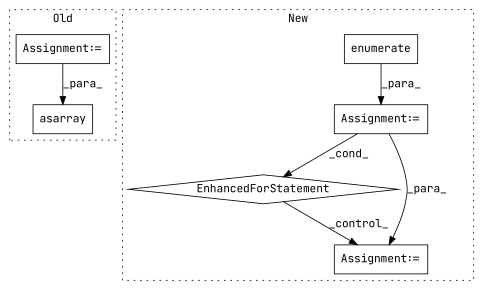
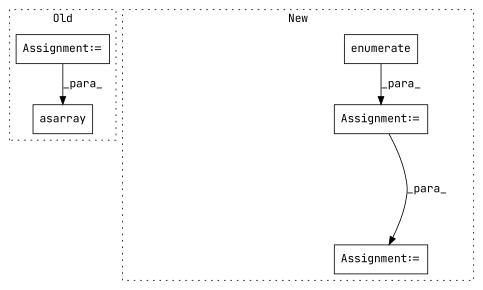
node "EnhancedForStatement": removed
